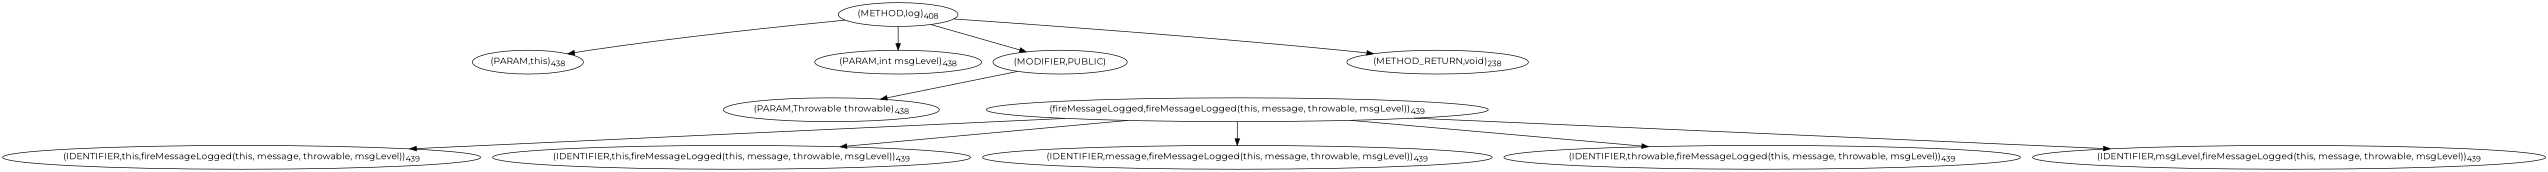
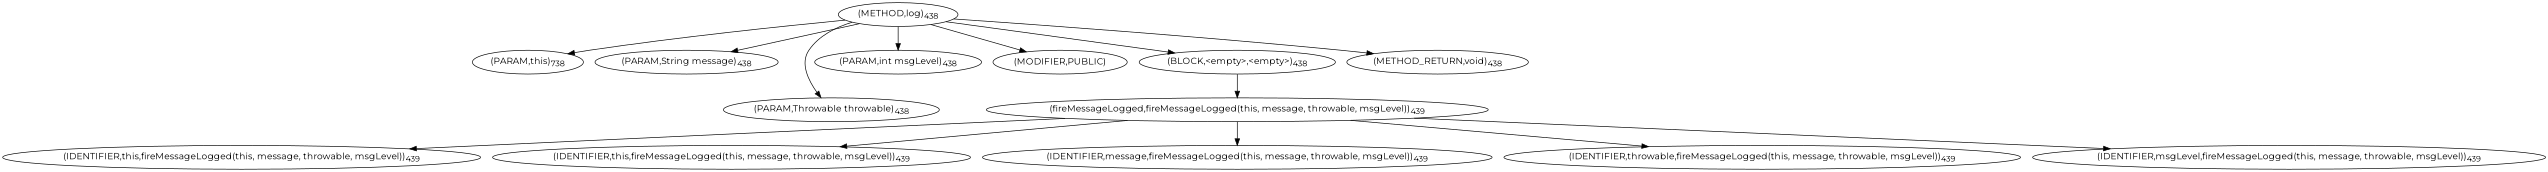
node "(METHOD,log)": text "408" -> "438"
node "(PARAM,this)": text "438" -> "738"
node "(METHOD_RETURN,void)": text "238" -> "438"
node "(PARAM,String message)": added
node "(BLOCK,<empty>,<empty>)": added
edge "(MODIFIER,PUBLIC)" -> "(PARAM,Throwable throwable)": now "(METHOD,log)" -> "(PARAM,Throwable throwable)"
